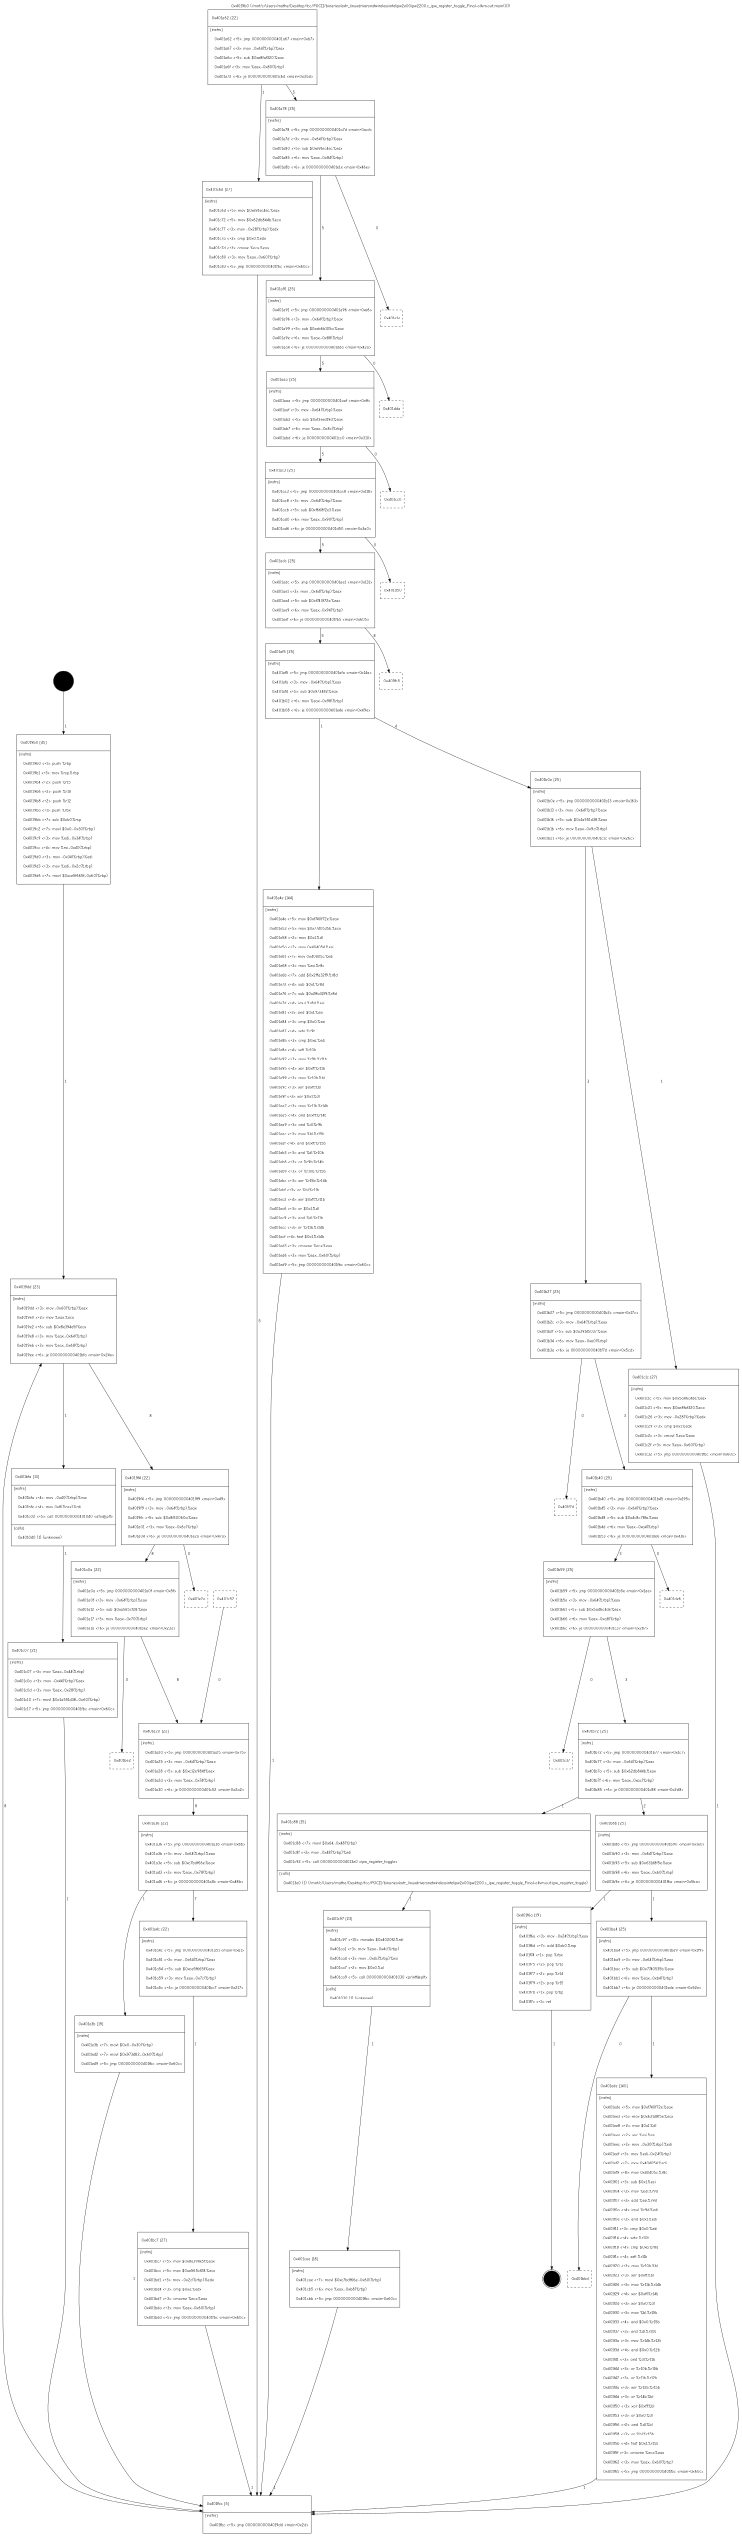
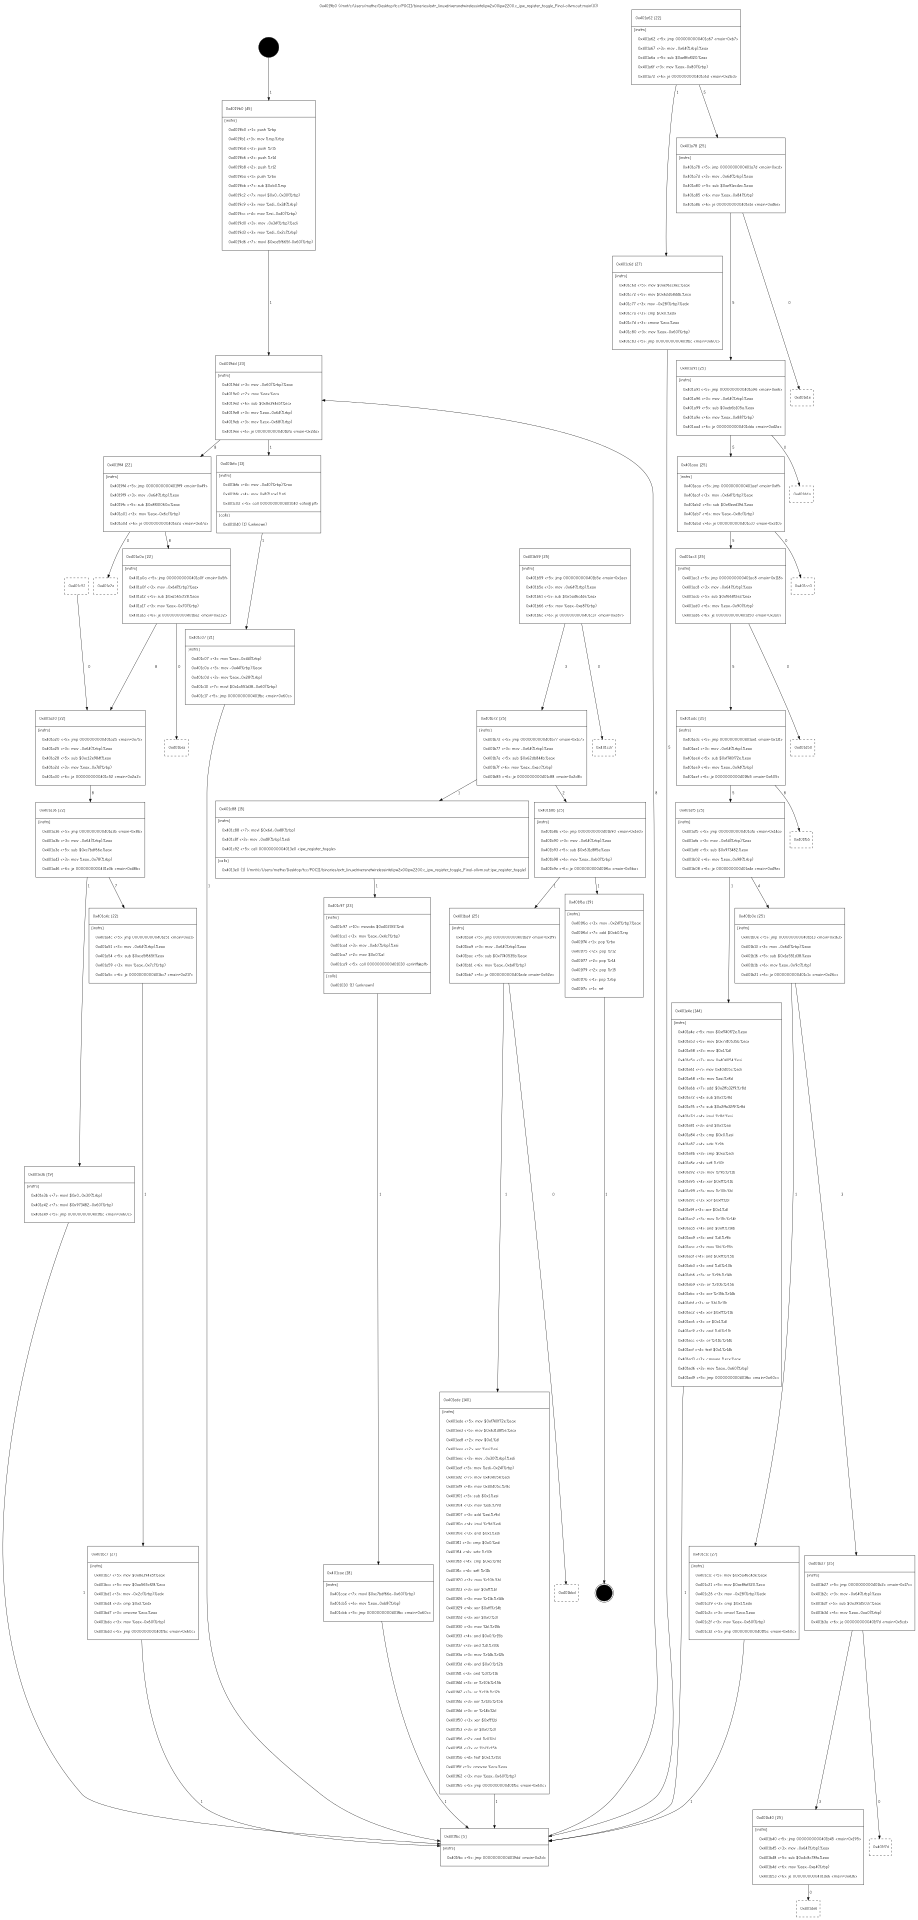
edge "0x401b40 [25]" -> "0x401b59 [25]": removed, label "3"
